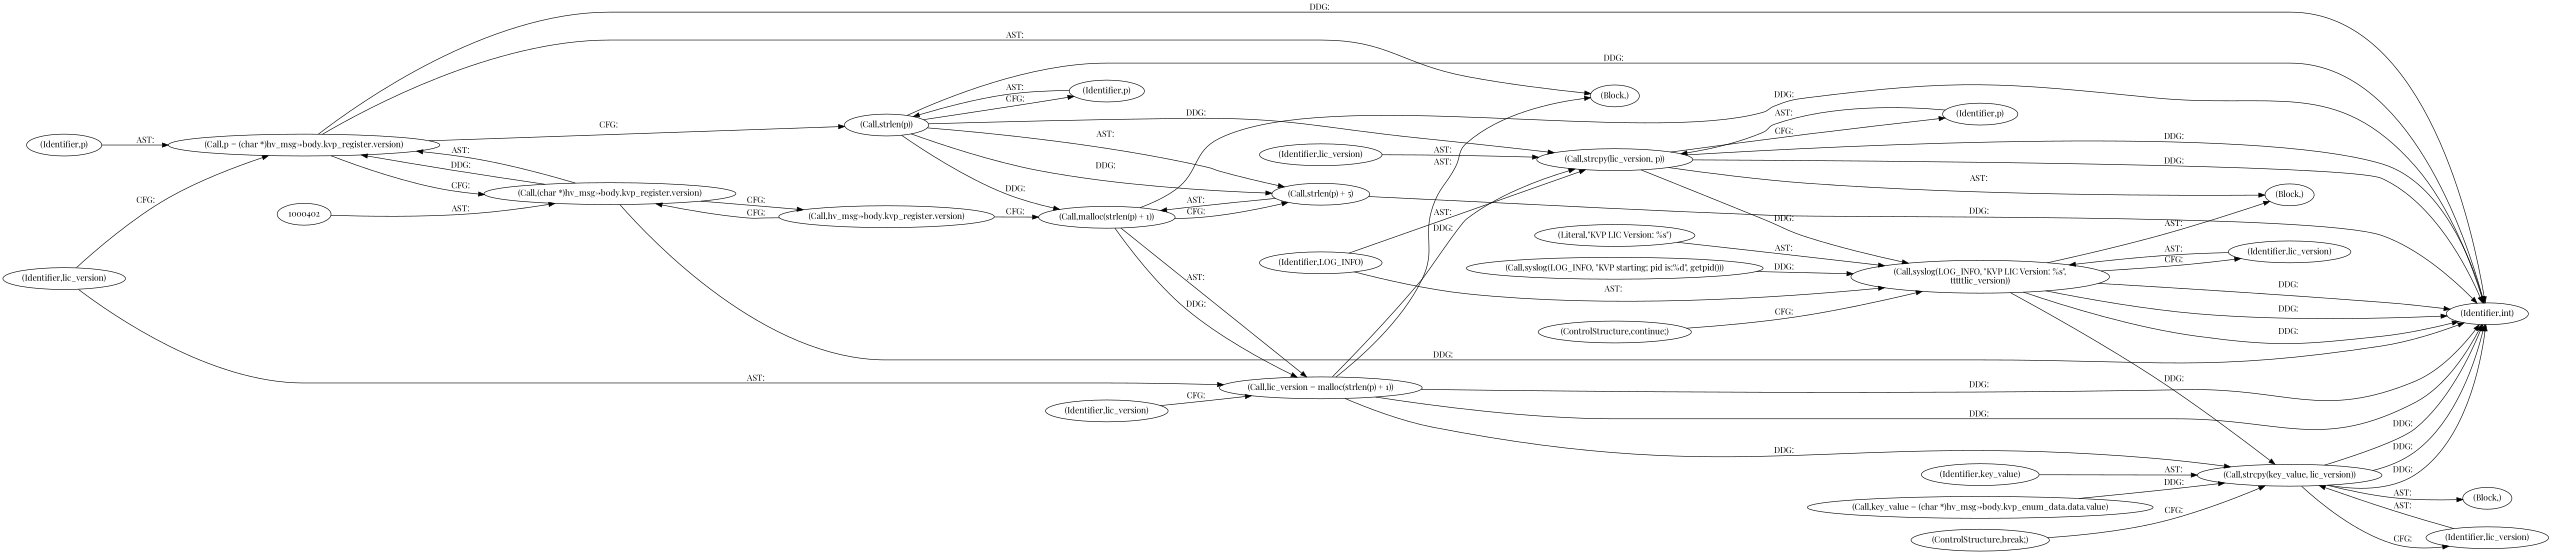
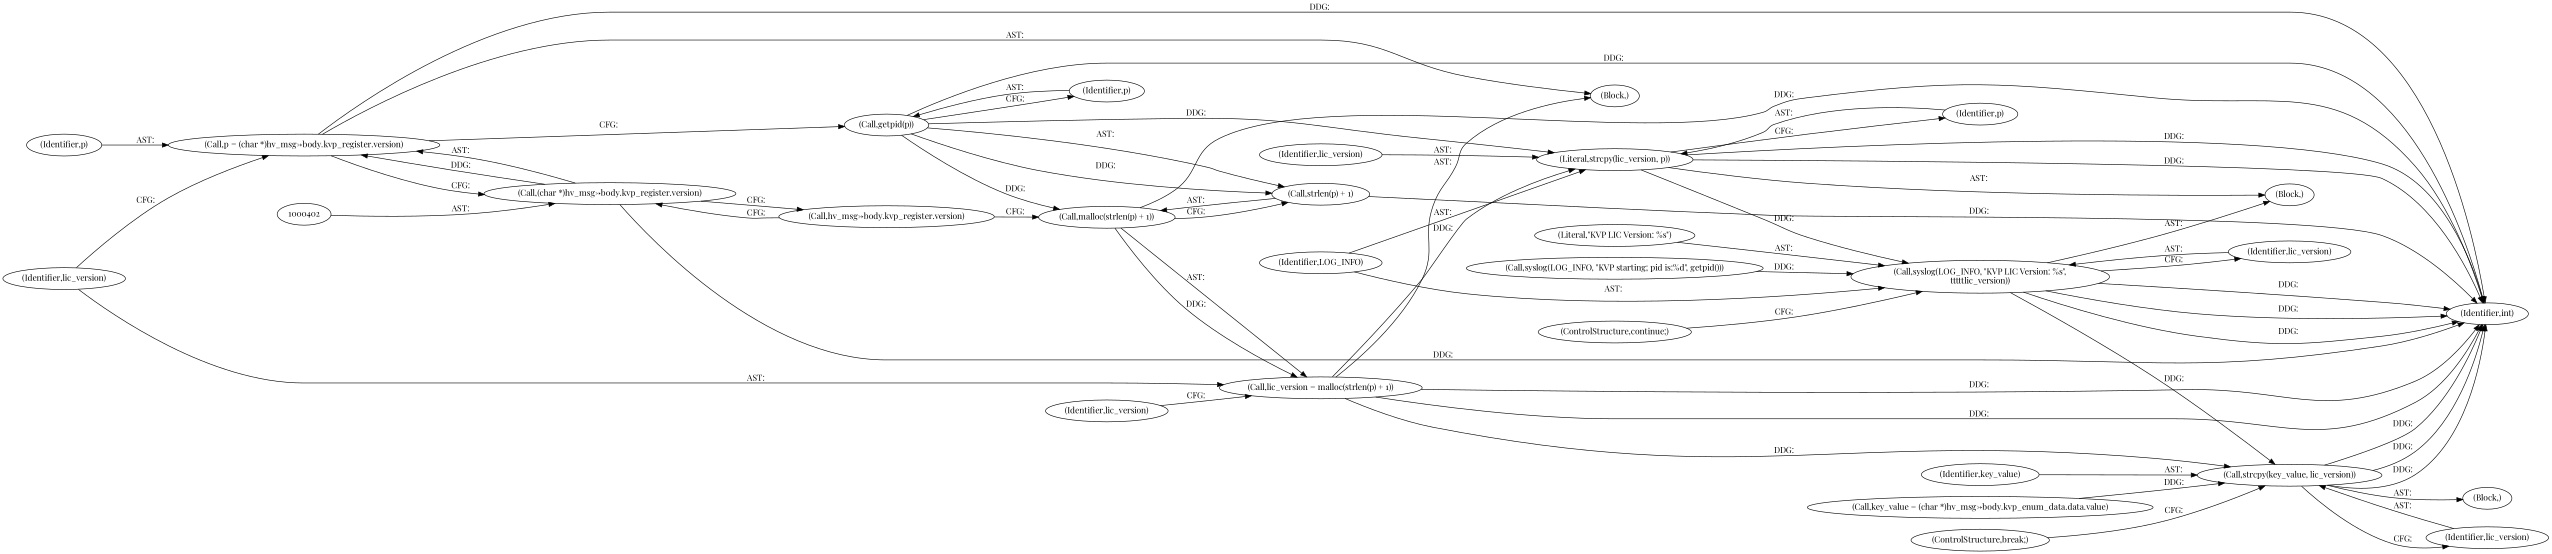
node "(Call,strlen(p))": label "(Call,strlen(p))" -> "(Call,getpid(p))"
node "(Call,strcpy(lic_version, p))": label "(Call,strcpy(lic_version, p))" -> "(Literal,strcpy(lic_version, p))"
node "(Call,strlen(p) + 5)": label "(Call,strlen(p) + 5)" -> "(Call,strlen(p) + 1)"
